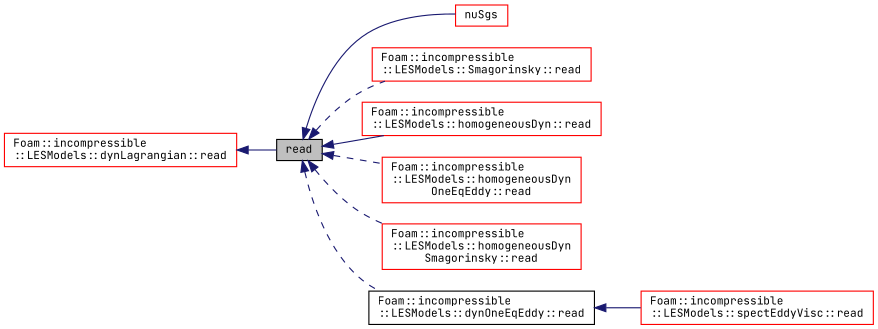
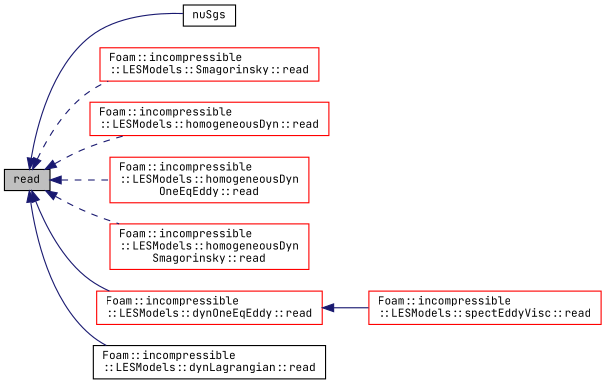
node "nuSgs": color red -> black
edge "Foam::incompressible ::LESModels::homogeneousDyn::read" -> "read": style solid -> dashed
node "Foam::incompressible ::LESModels::dynLagrangian::read": color red -> black
edge "read" -> "Foam::incompressible ::LESModels::dynLagrangian::read": reversed
edge "Foam::incompressible ::LESModels::dynOneEqEddy::read" -> "read": style dashed -> solid
node "Foam::incompressible ::LESModels::dynOneEqEddy::read": color black -> red
